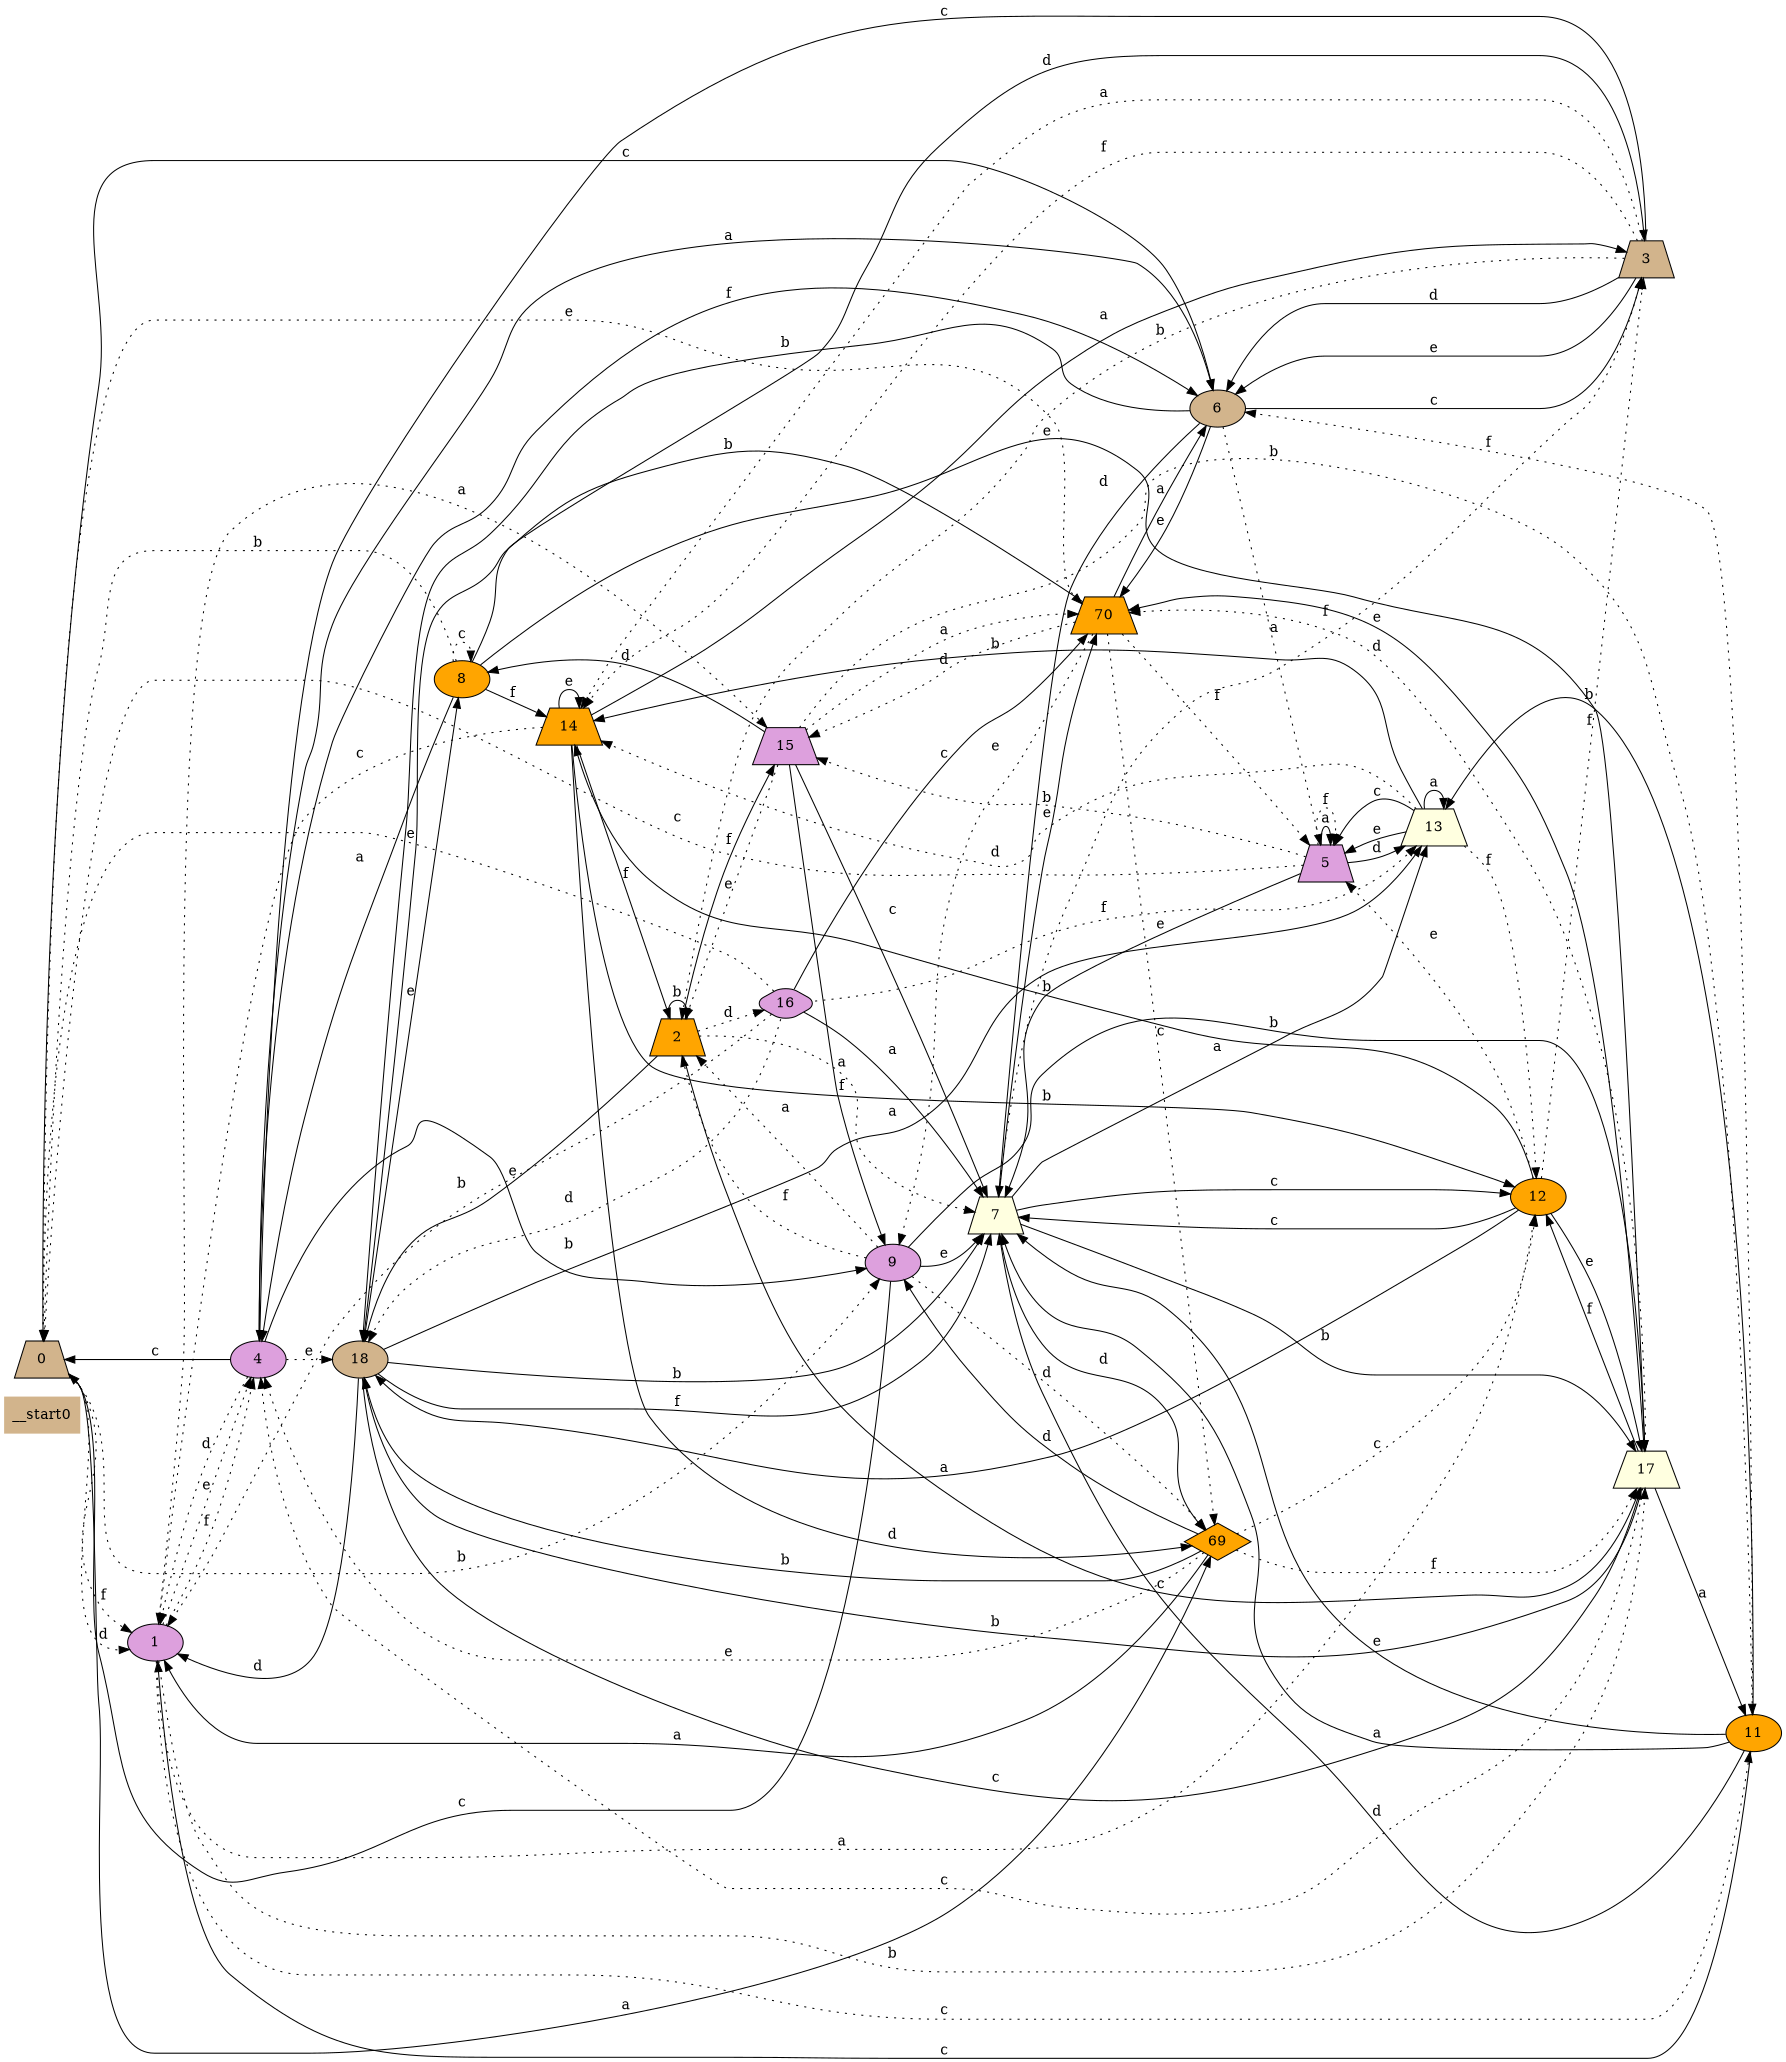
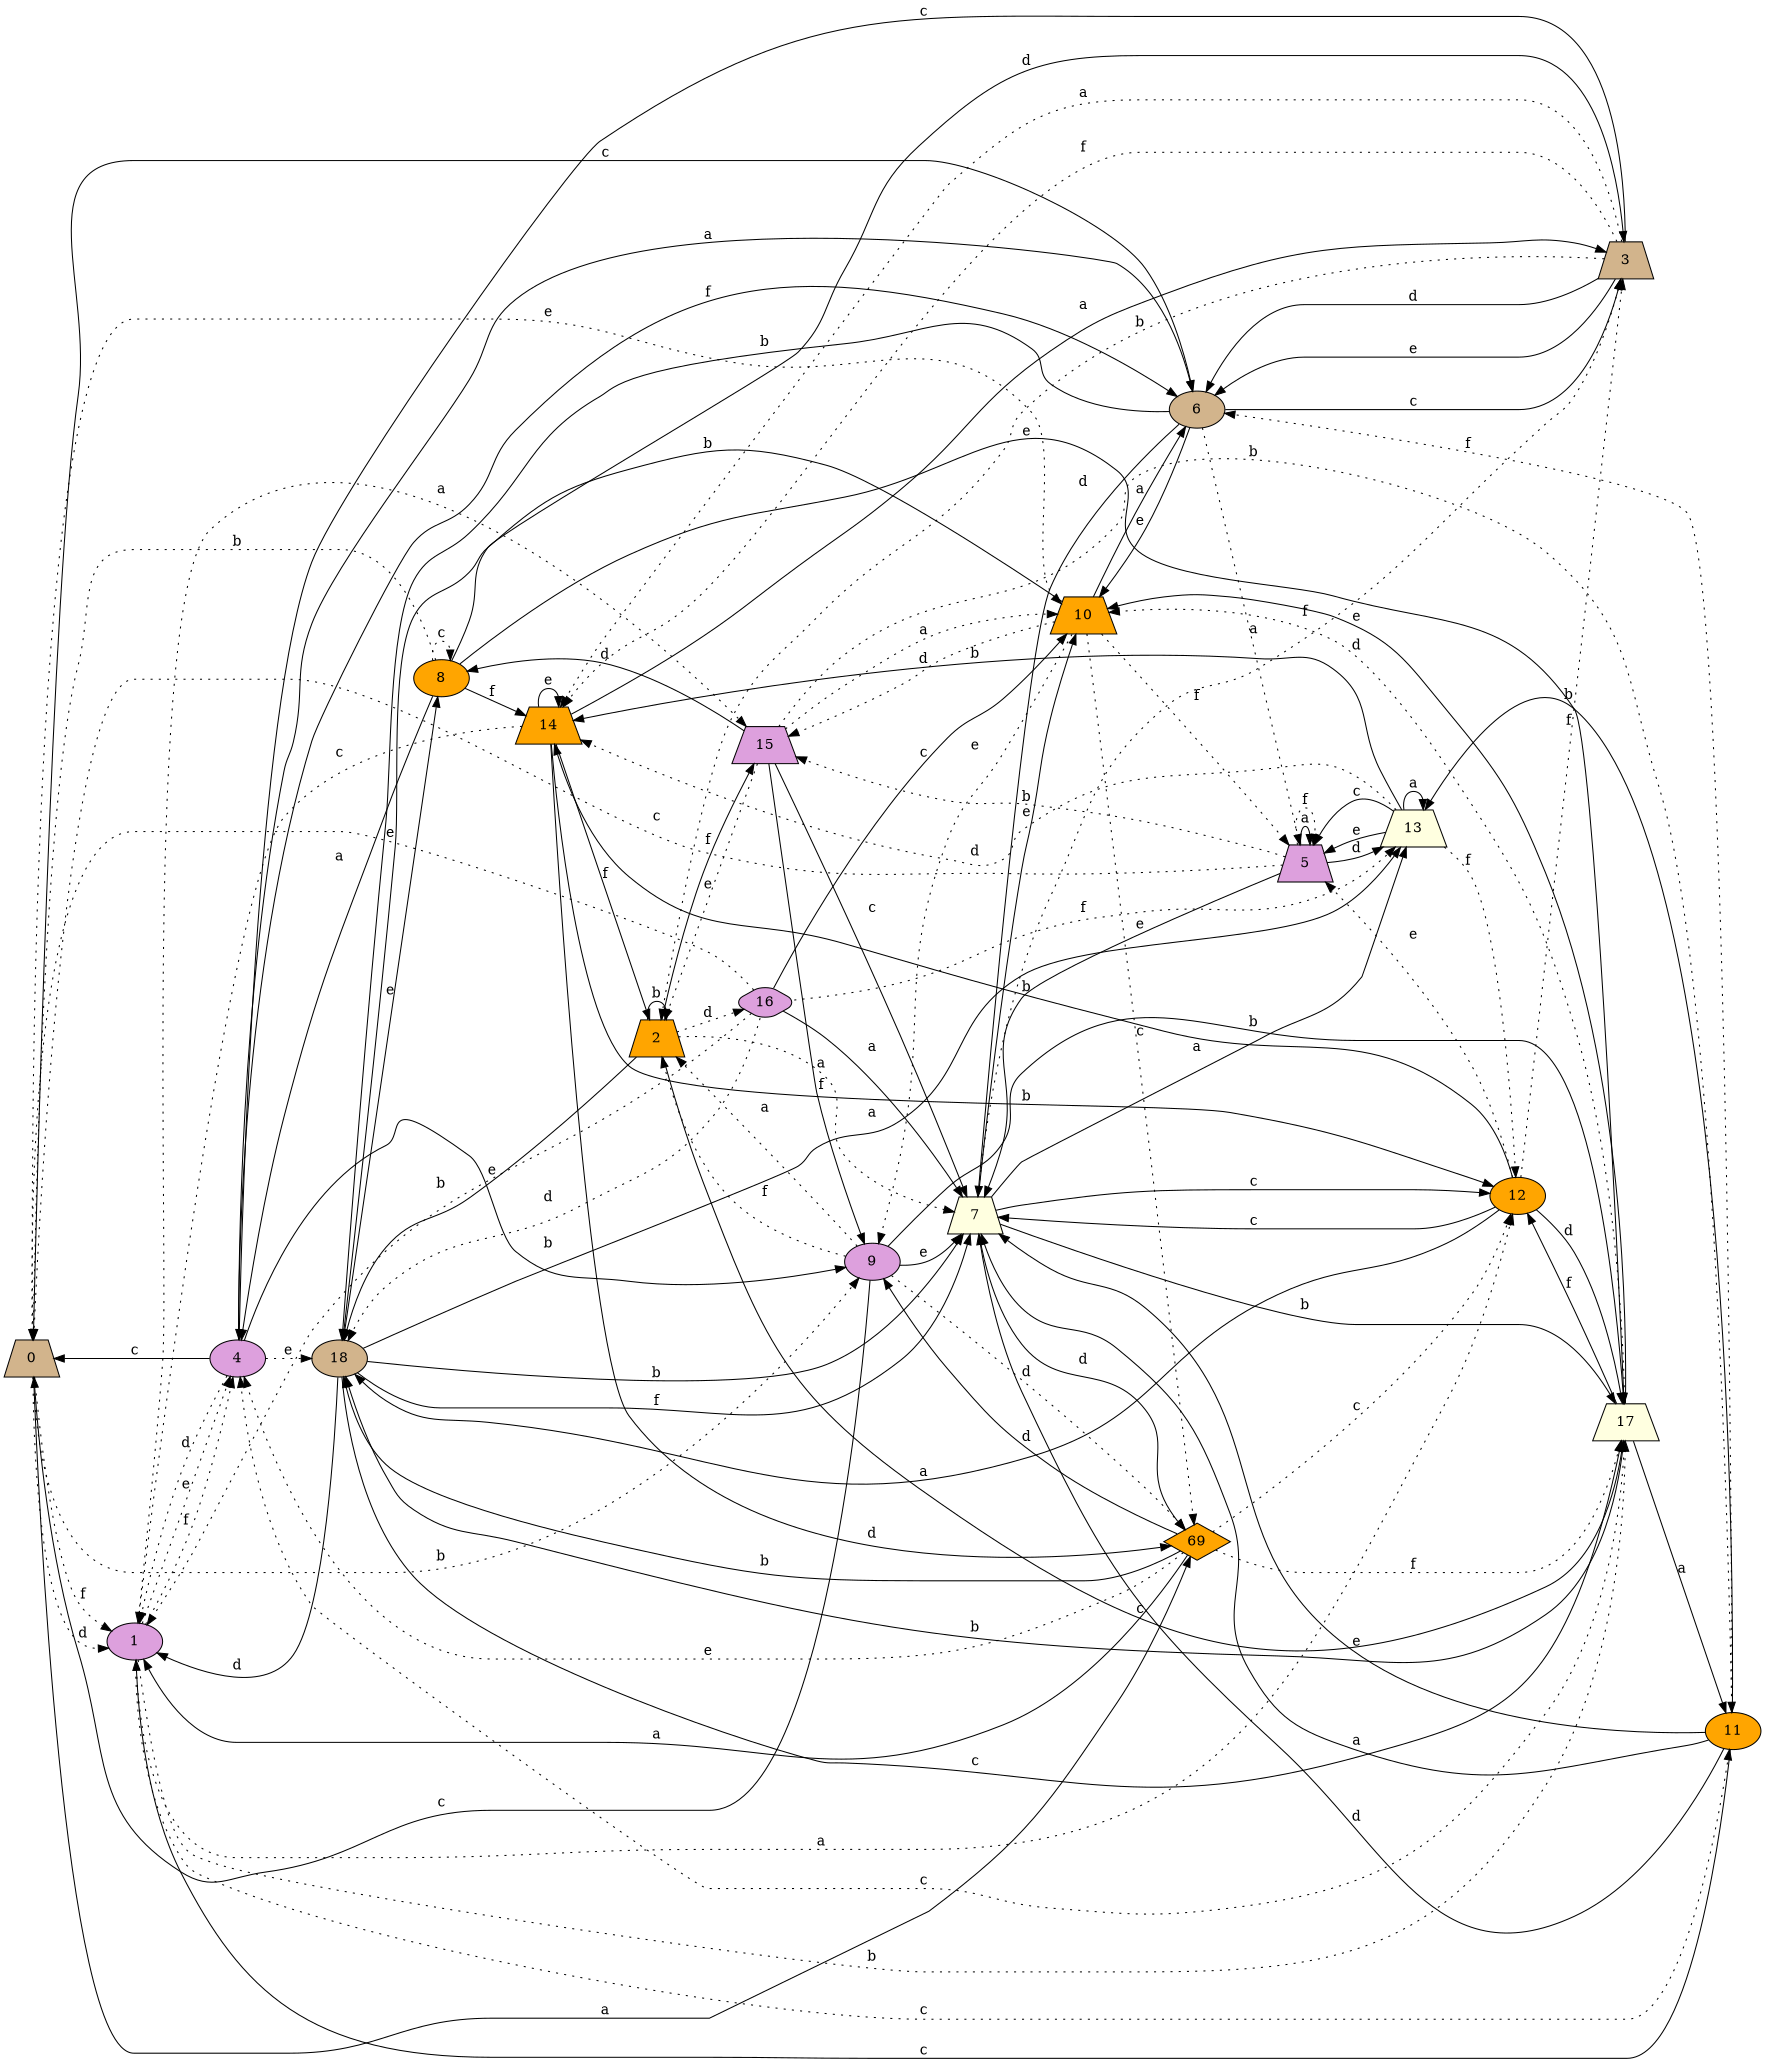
node "70": label "70" -> "10"
edge "12" -> "17": label "e" -> "d"
node "__start0": removed
